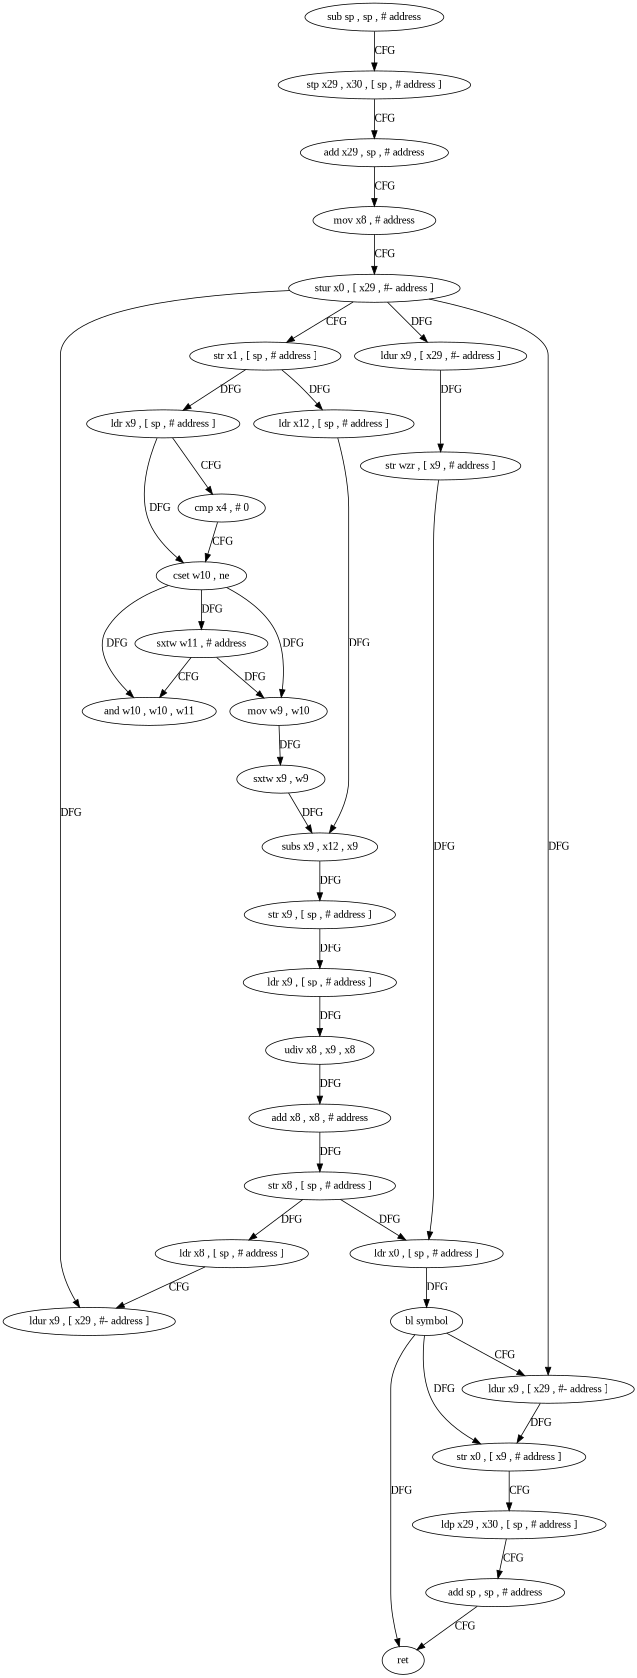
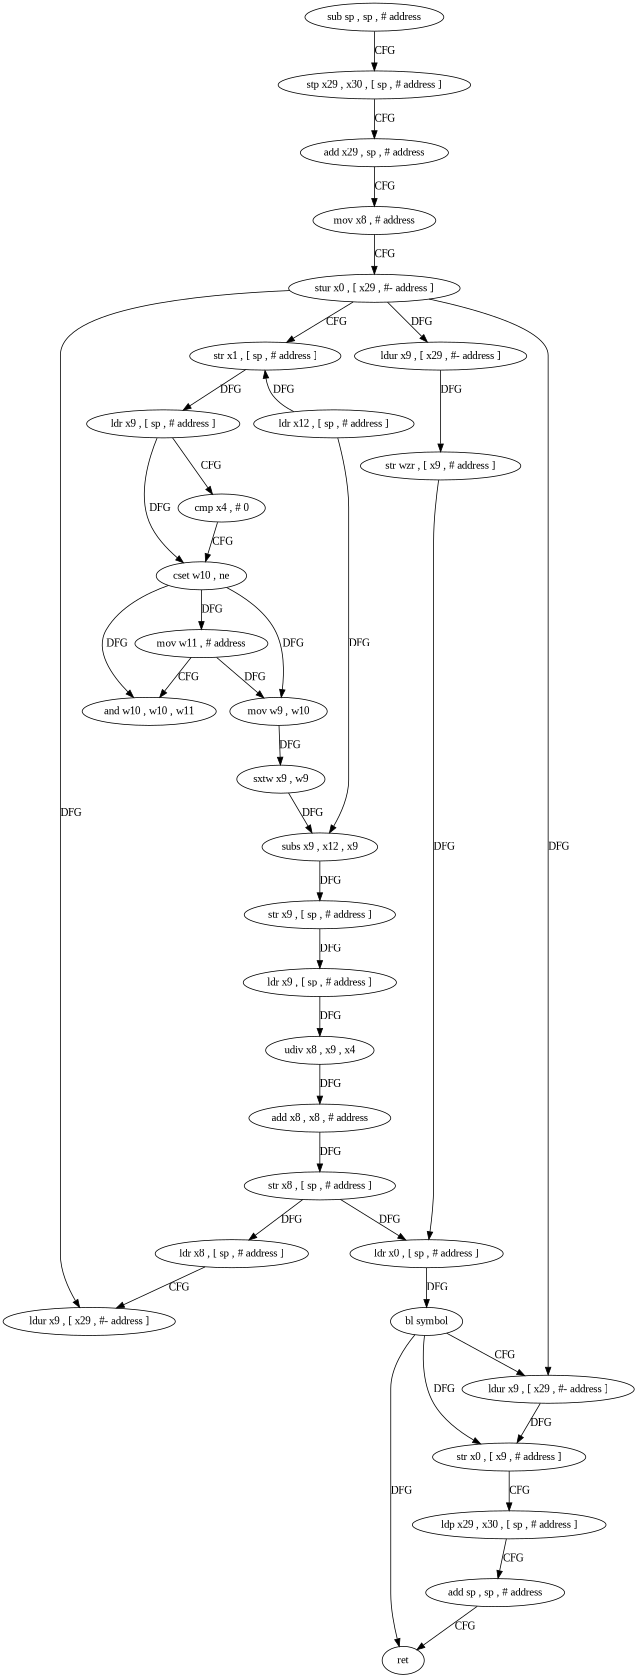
edge "str x1 , [ sp , # address ]" -> "ldr x12 , [ sp , # address ]": reversed
node "sxtw w11 , # address": label "sxtw w11 , # address" -> "mov w11 , # address"
node "udiv x8 , x9 , x8": label "udiv x8 , x9 , x8" -> "udiv x8 , x9 , x4"
